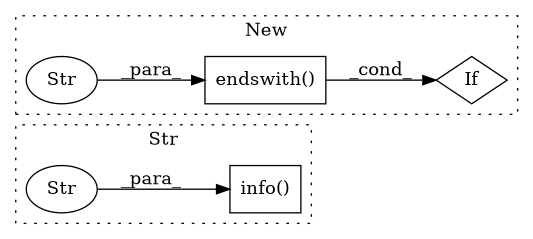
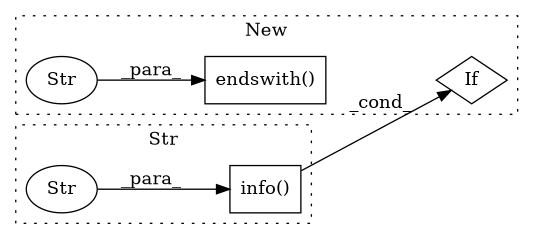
edge "endswith()" -> "If": now "info()" -> "If"
